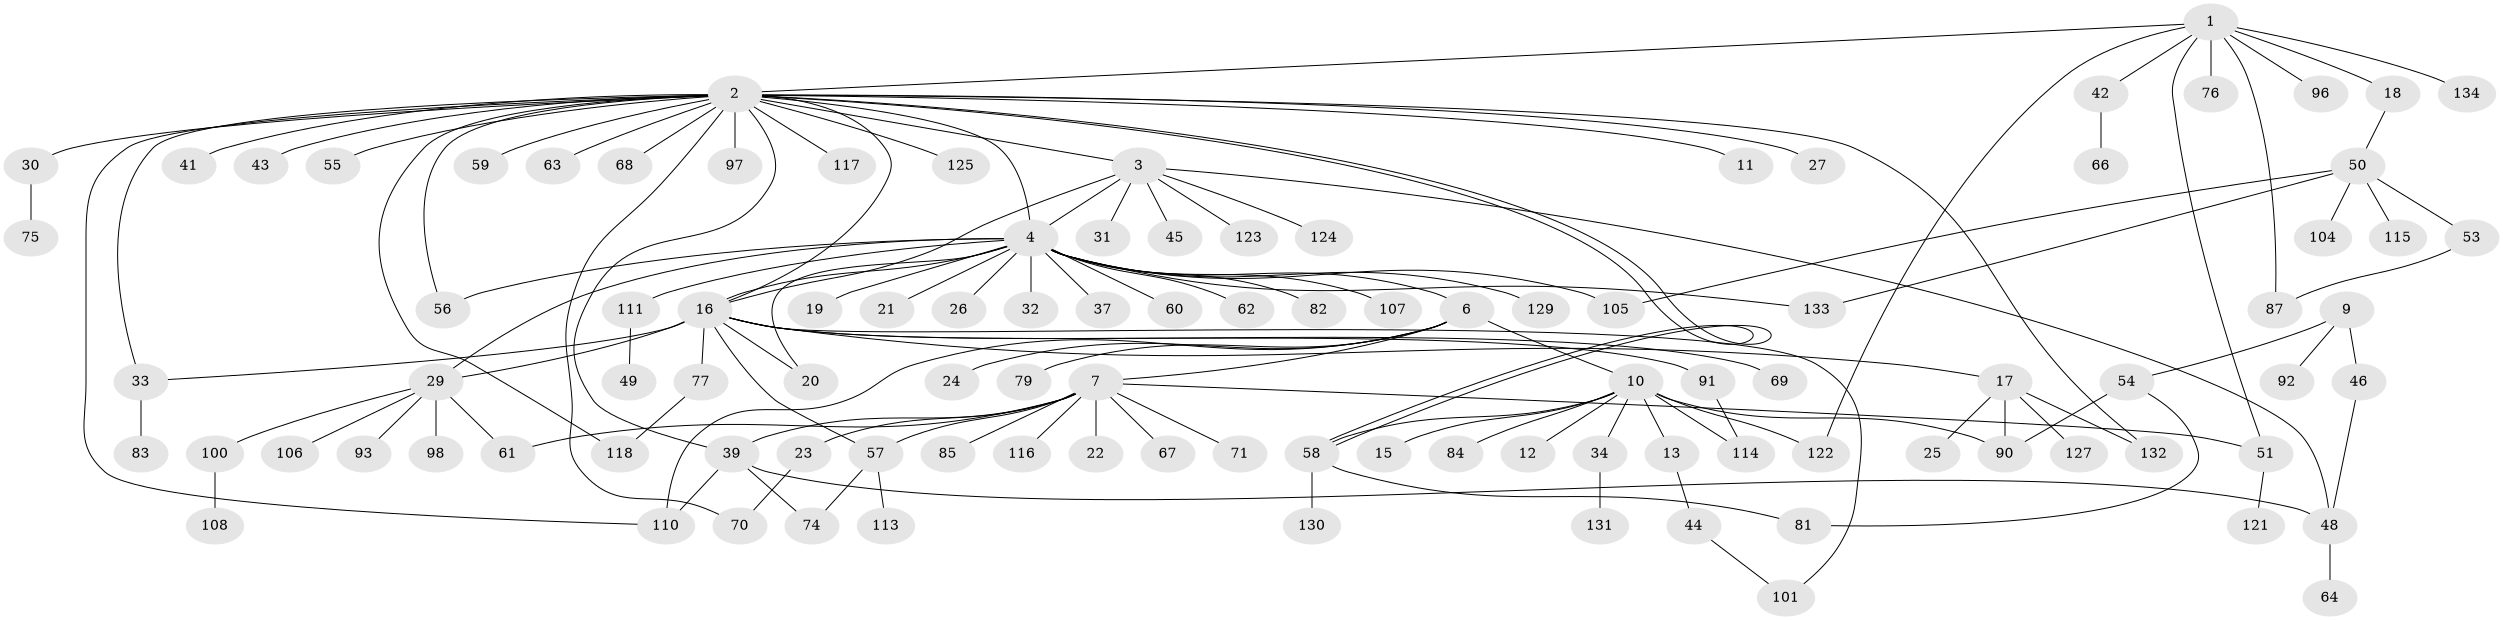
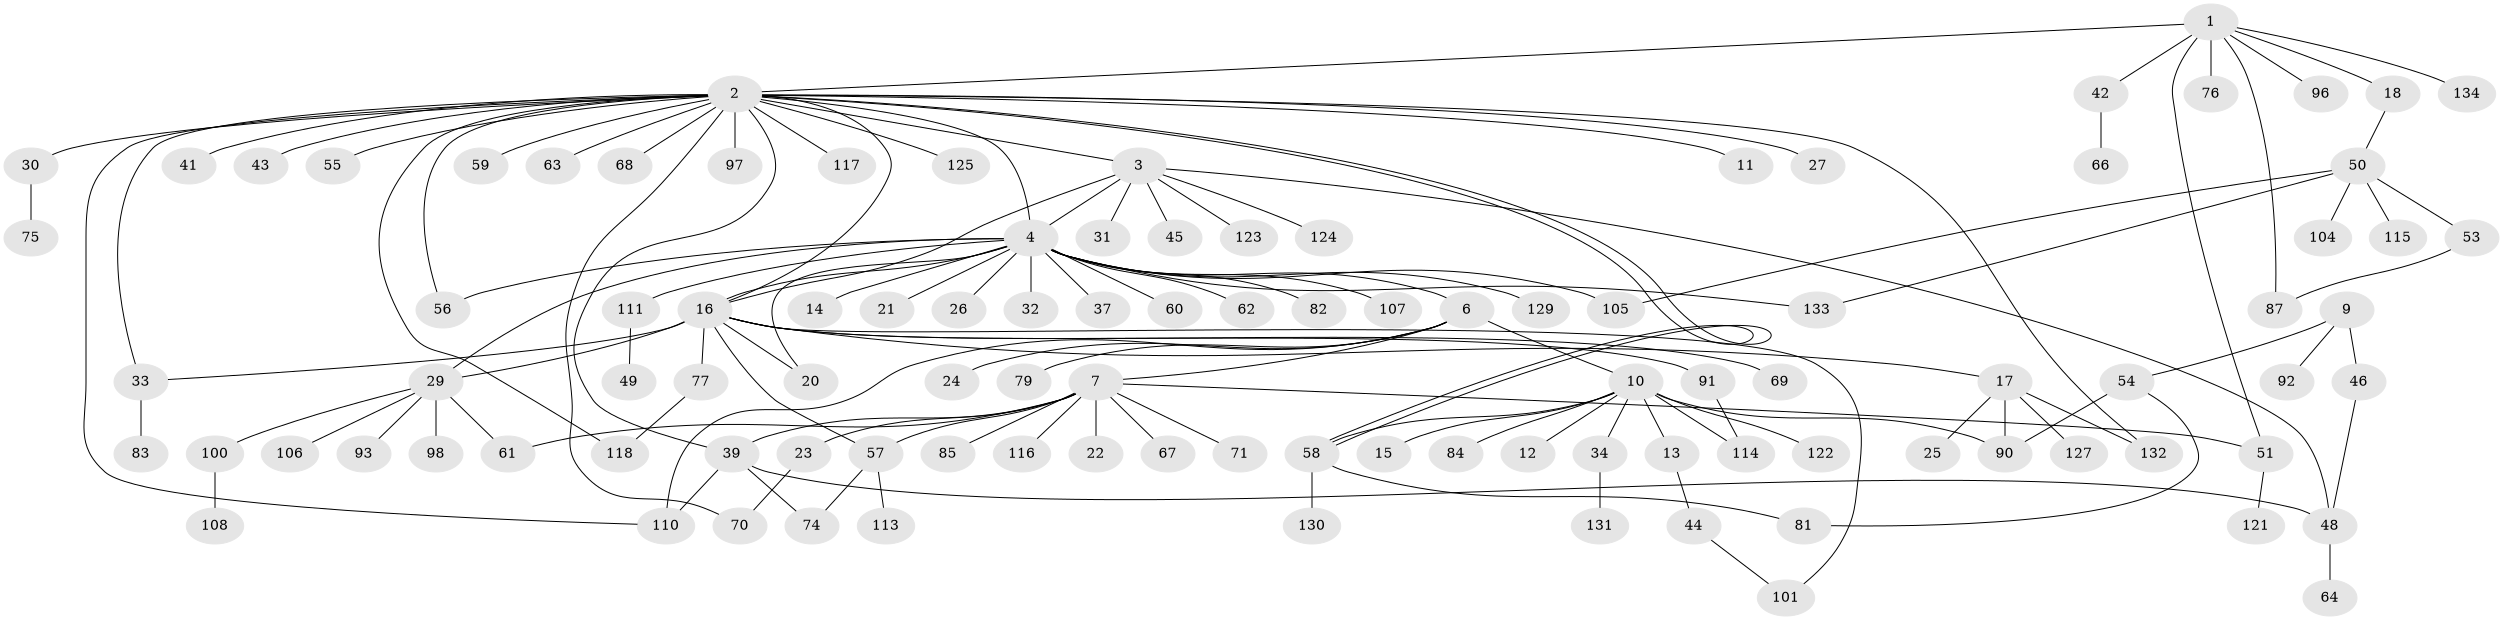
edge "1" -- "122": removed
node "19": label "19" -> "14"
